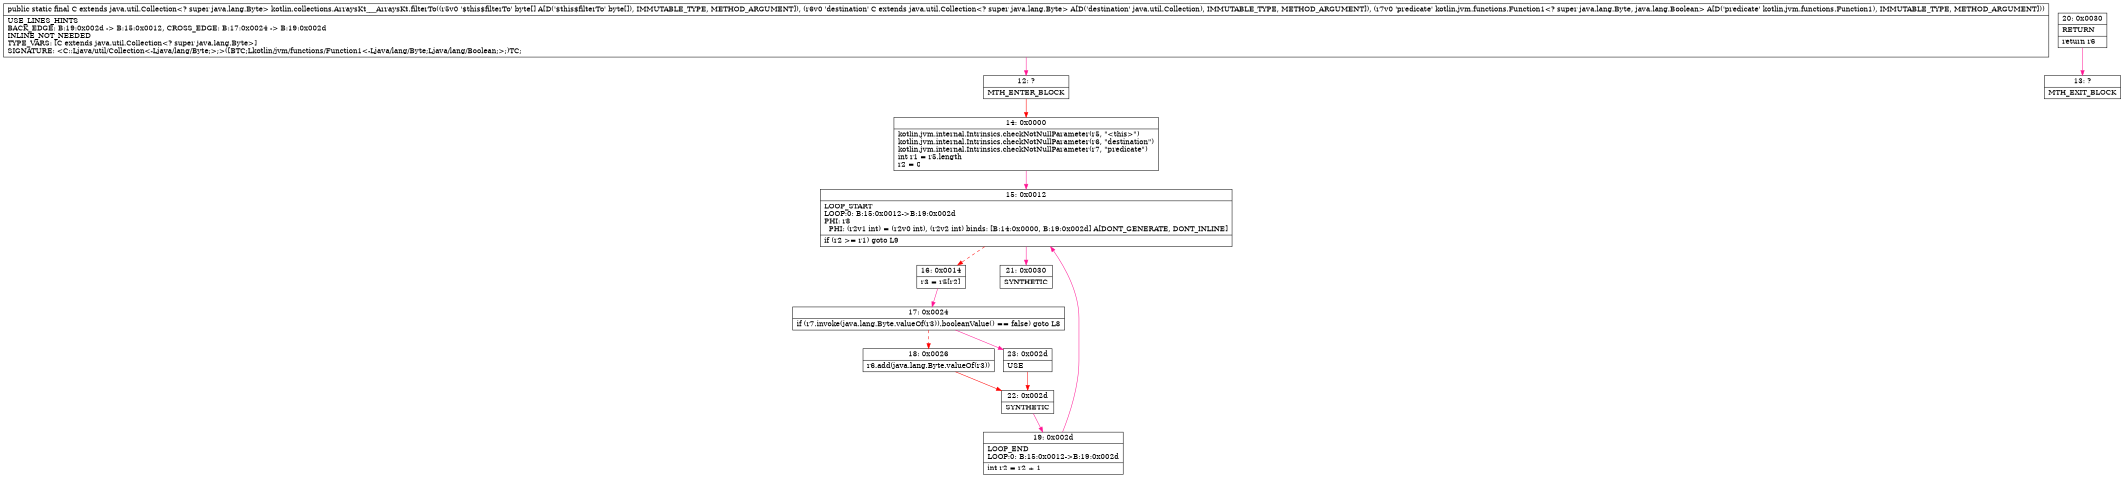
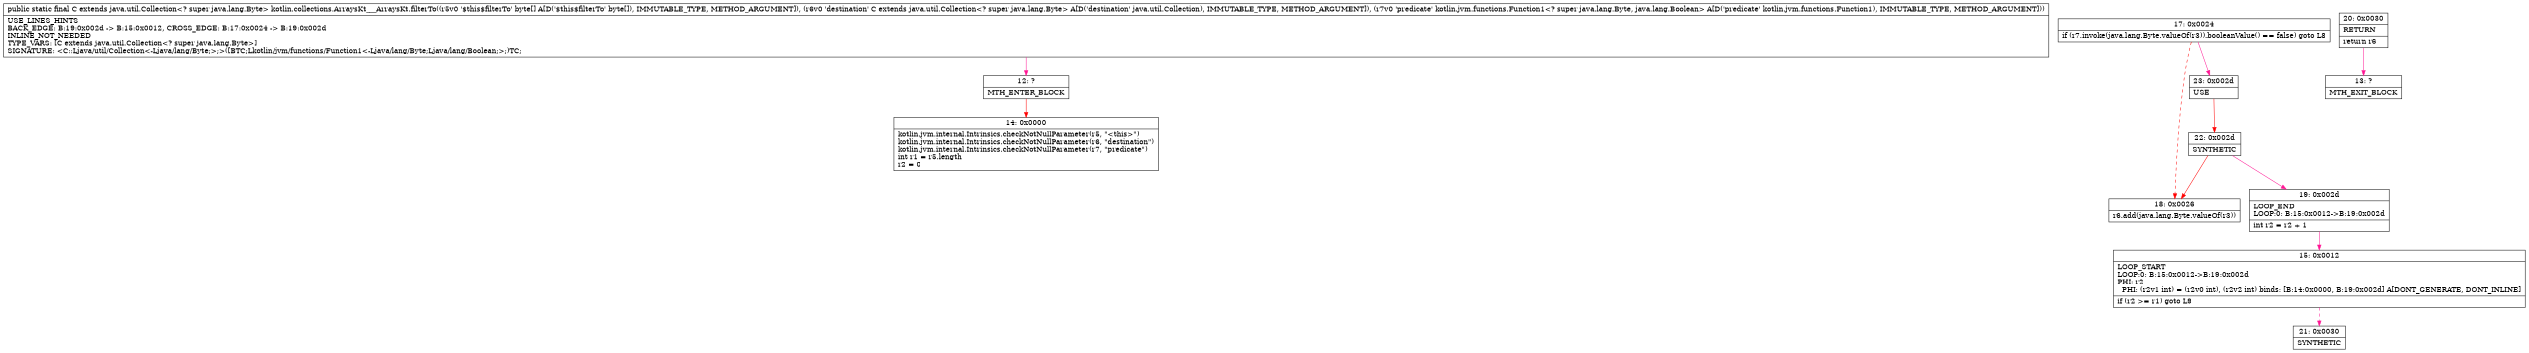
edge "14: 0x0000" -> "15: 0x0012": removed
node "15: 0x0012": text "PHI: r8" -> "PHI: r2"
edge "15: 0x0012" -> "21: 0x0030": style solid -> dashed
node "16: 0x0014": removed
edge "18: 0x0026" -> "22: 0x002d": reversed
